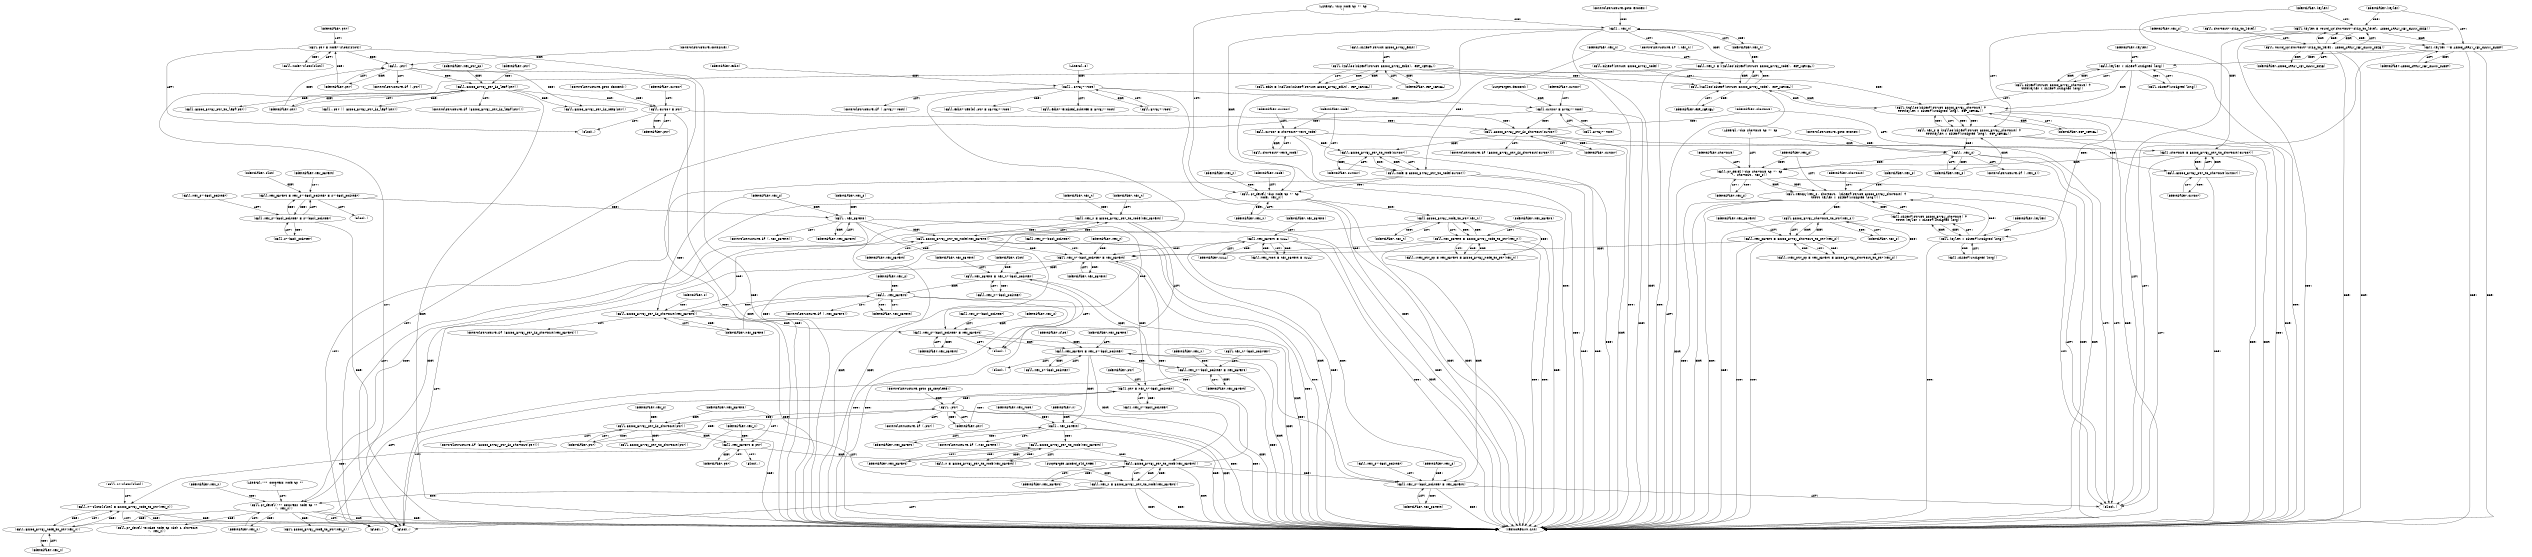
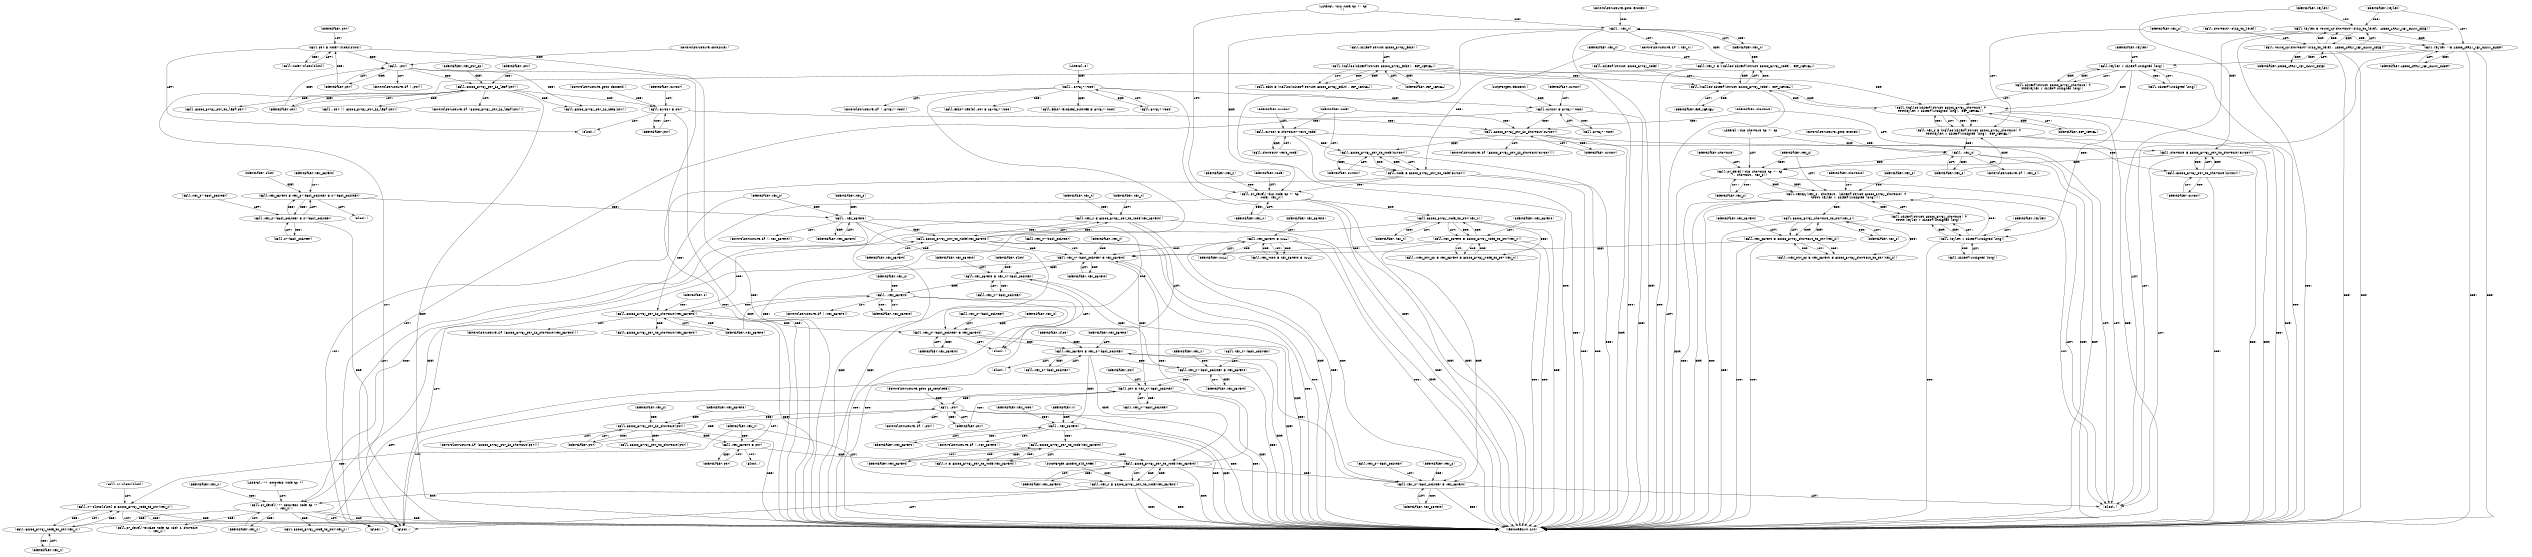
node "(Identifier,edit)": removed
edge "(Call,!array->root)" -> "(Call,edit->excised_subtree = array->root)": label "AST: " -> "DDG: "
node "(Call,assoc_array_ptr_to_shortcut(new_parent))": added
